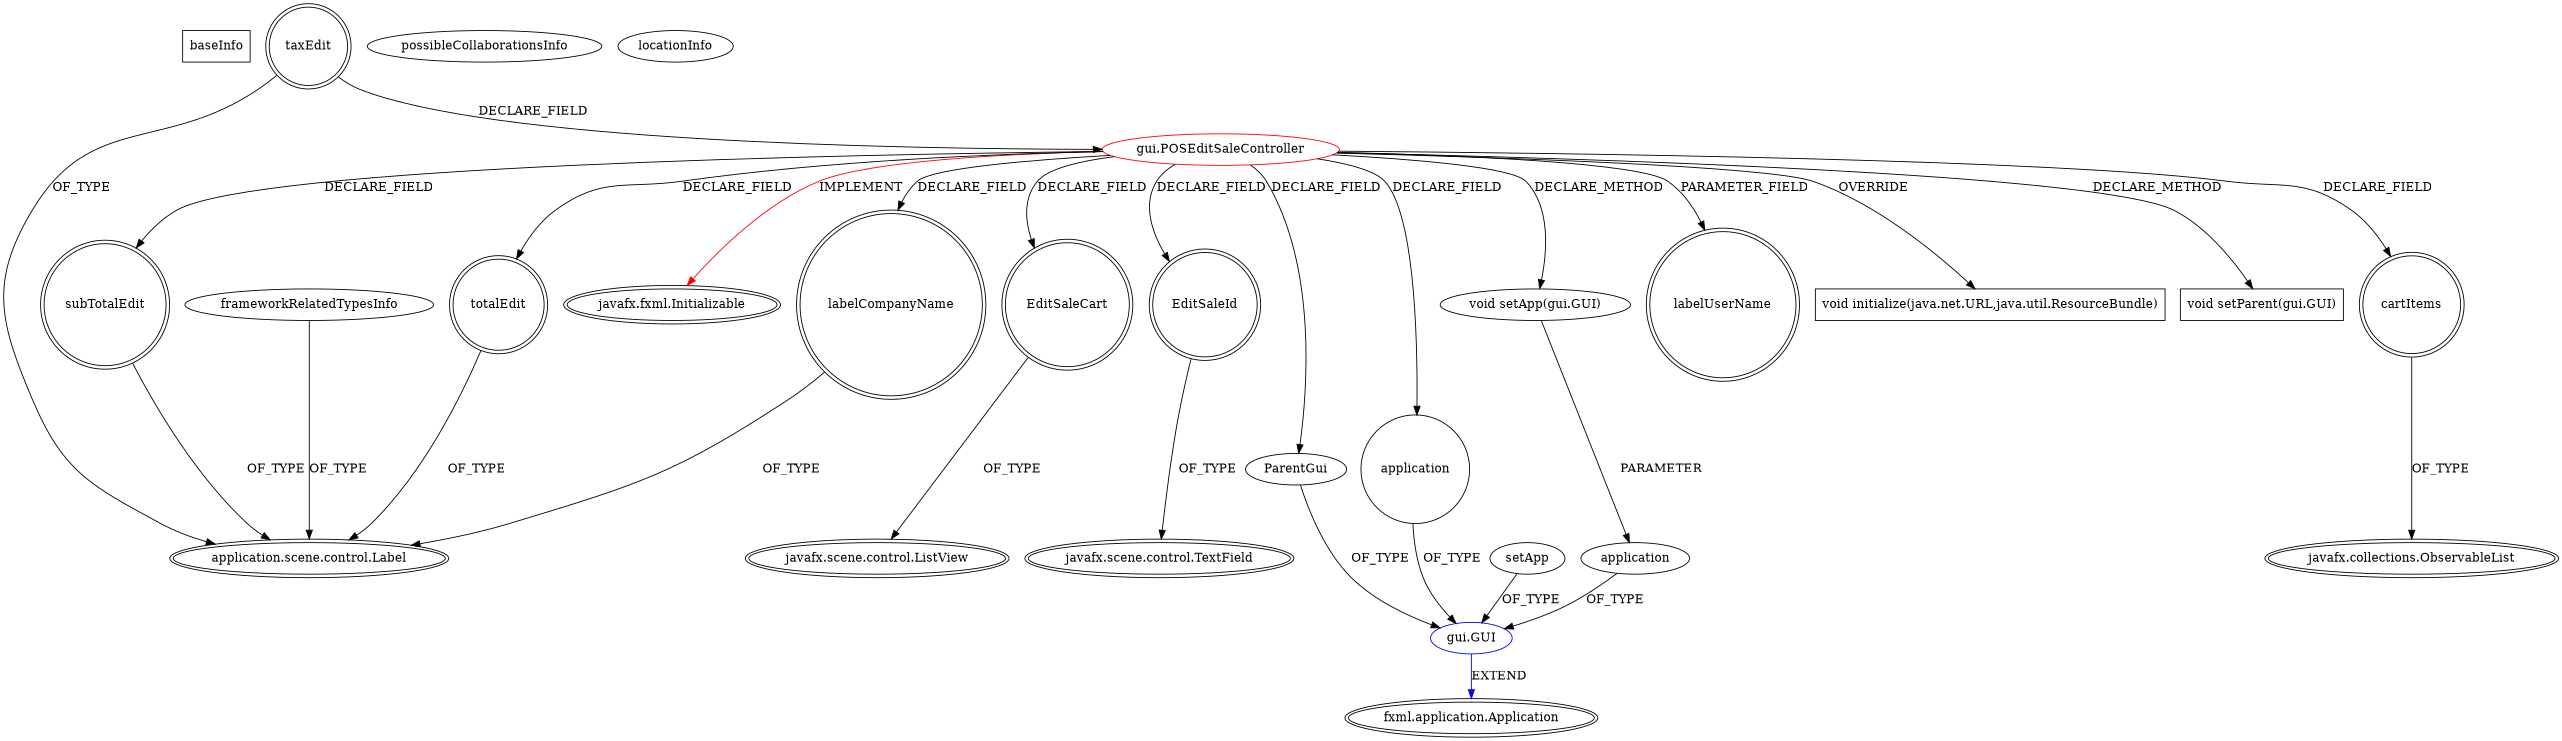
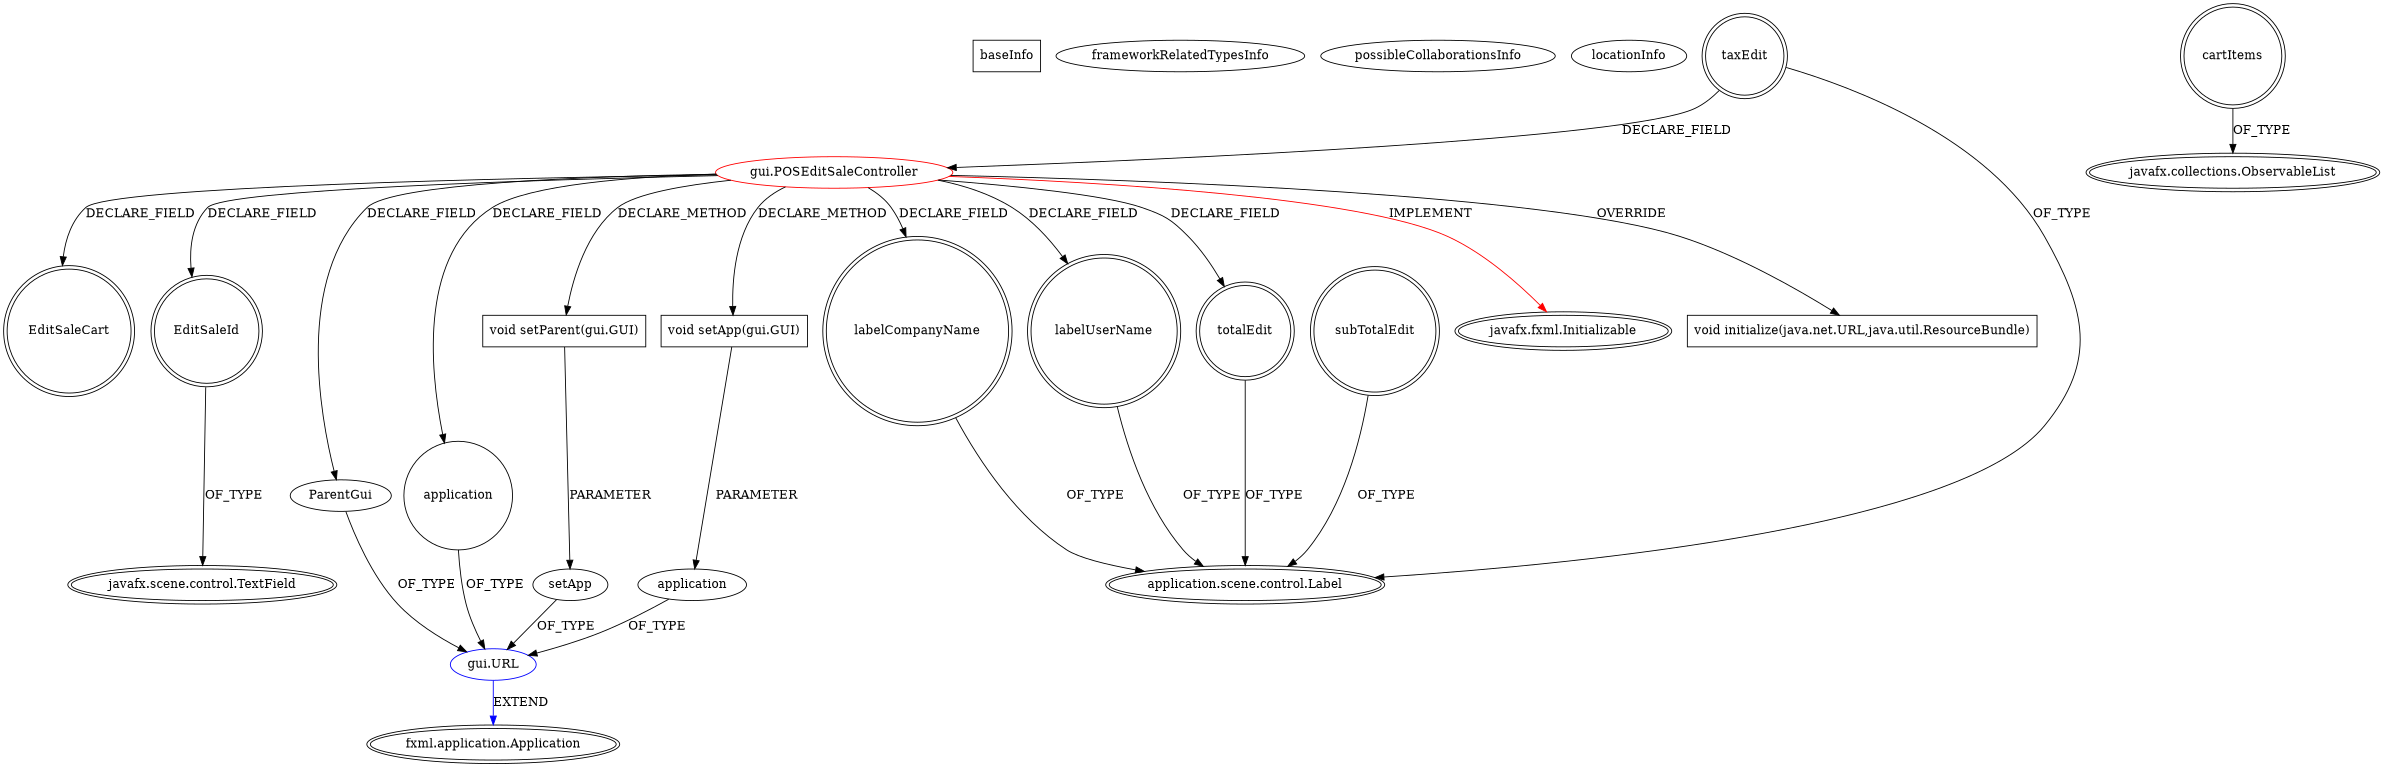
edge "gui.POSEditSaleController" -> "cartItems": removed, label "DECLARE_FIELD"
edge "gui.POSEditSaleController" -> "subTotalEdit": removed, label "DECLARE_FIELD"
edge "gui.POSEditSaleController" -> "labelUserName": label "PARAMETER_FIELD" -> "DECLARE_FIELD"
node "void setApp(gui.GUI)": shape ellipse -> box
edge "frameworkRelatedTypesInfo" -> "application.scene.control.Label": now "labelUserName" -> "application.scene.control.Label"
edge "void setParent(gui.GUI)" -> "setApp": added, label "PARAMETER"
node "javafx.scene.control.ListView": removed
node "gui.GUI": label "gui.GUI" -> "gui.URL"
